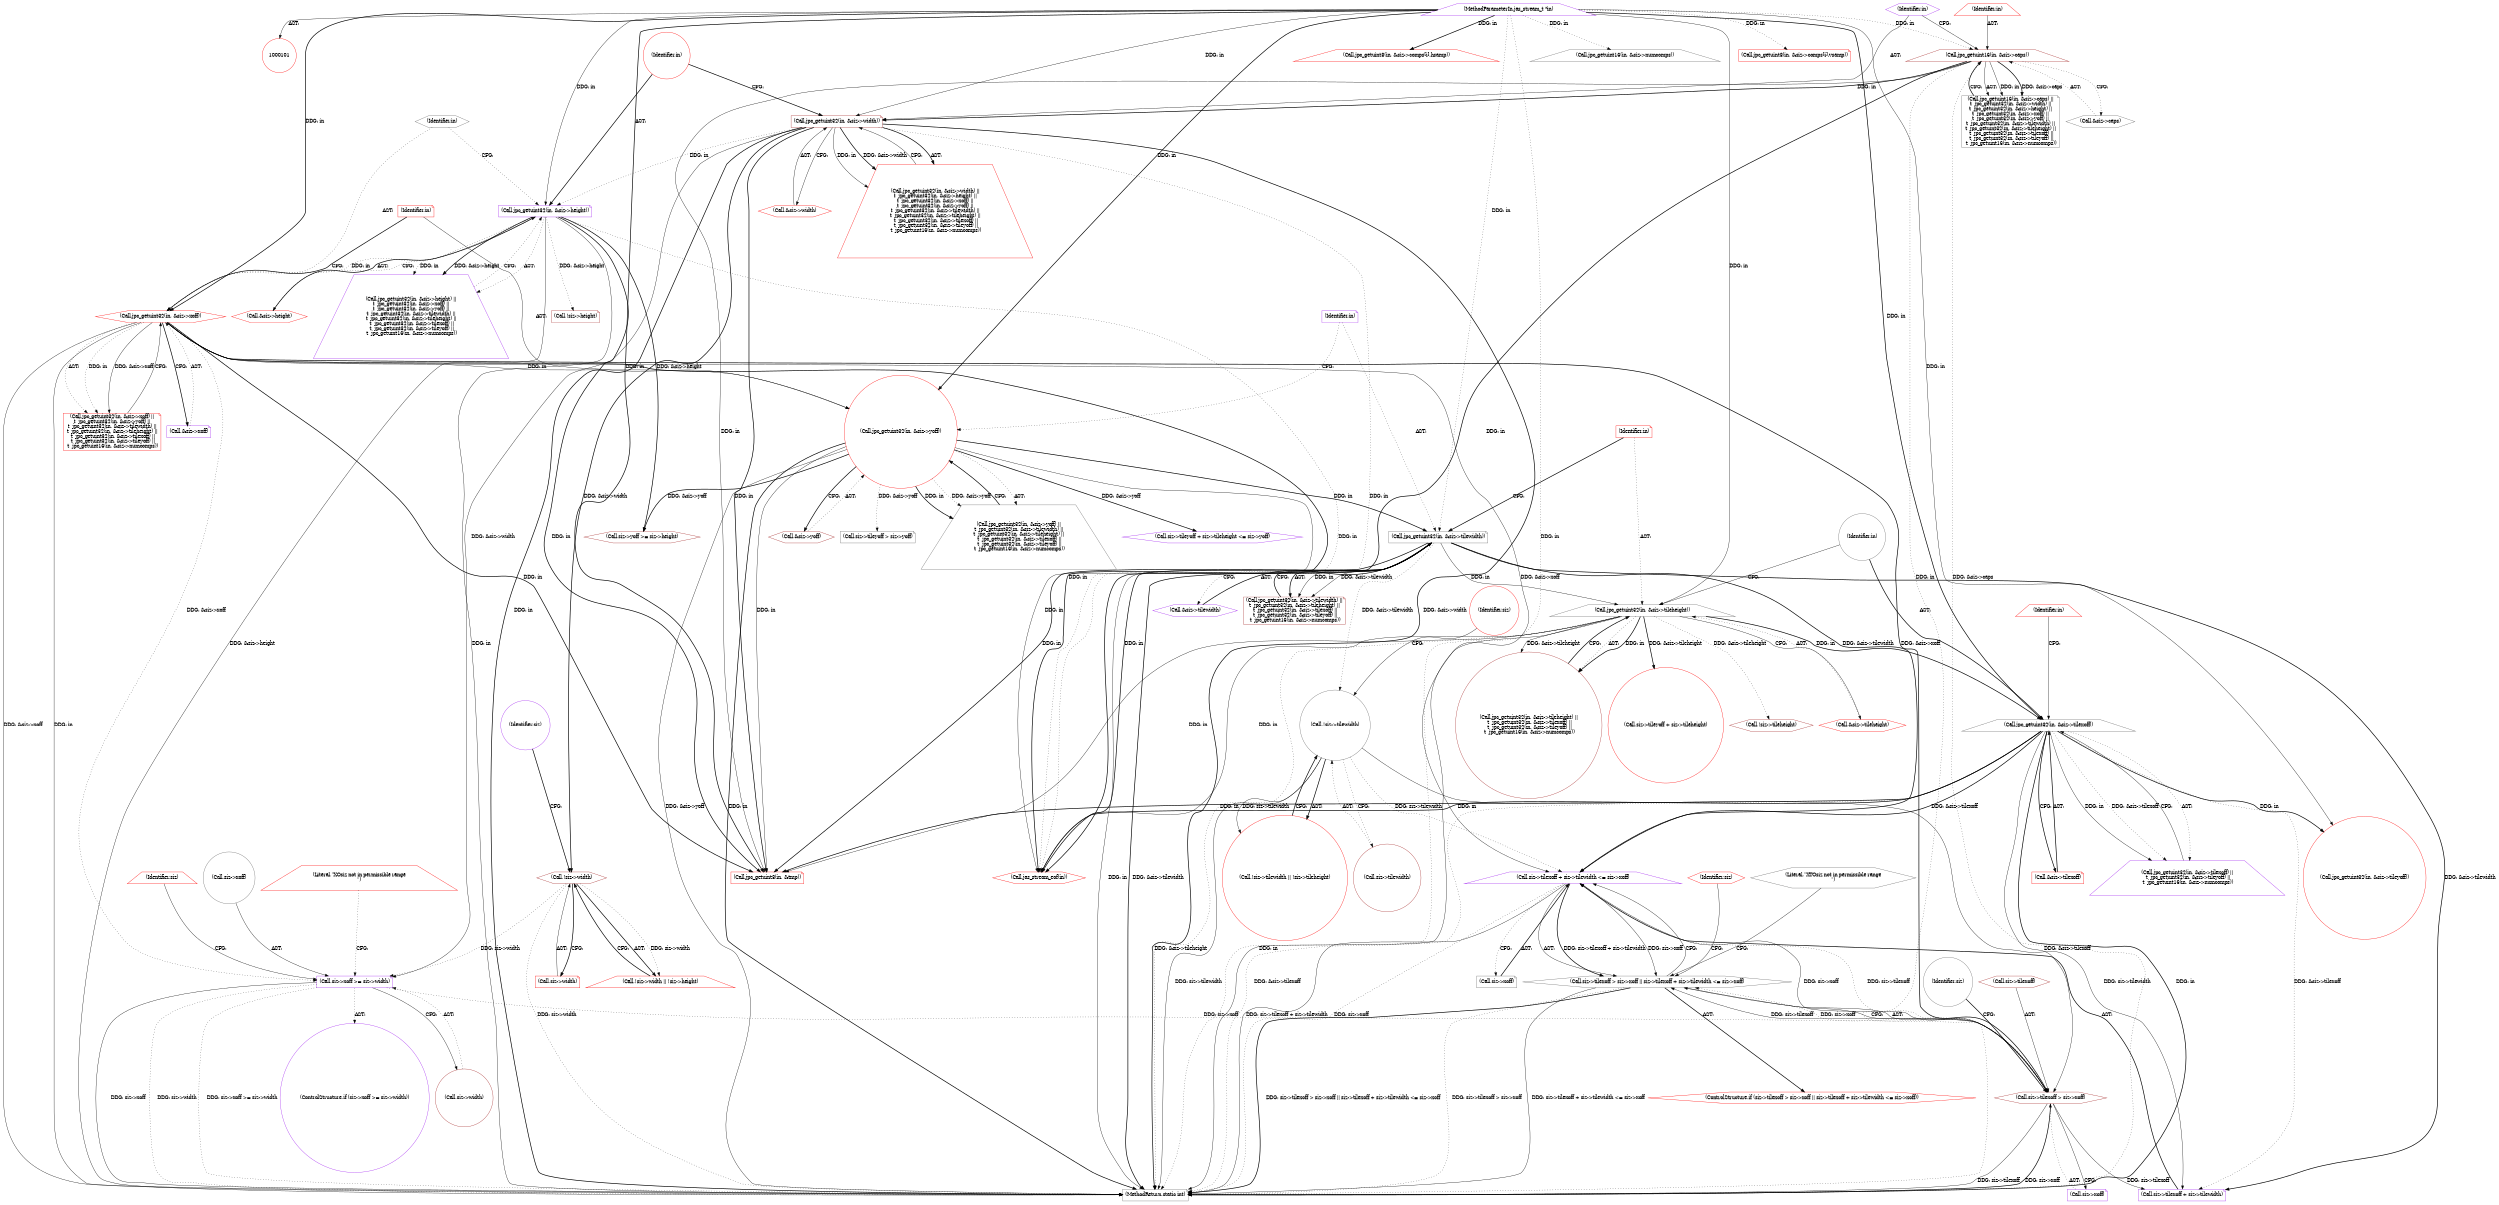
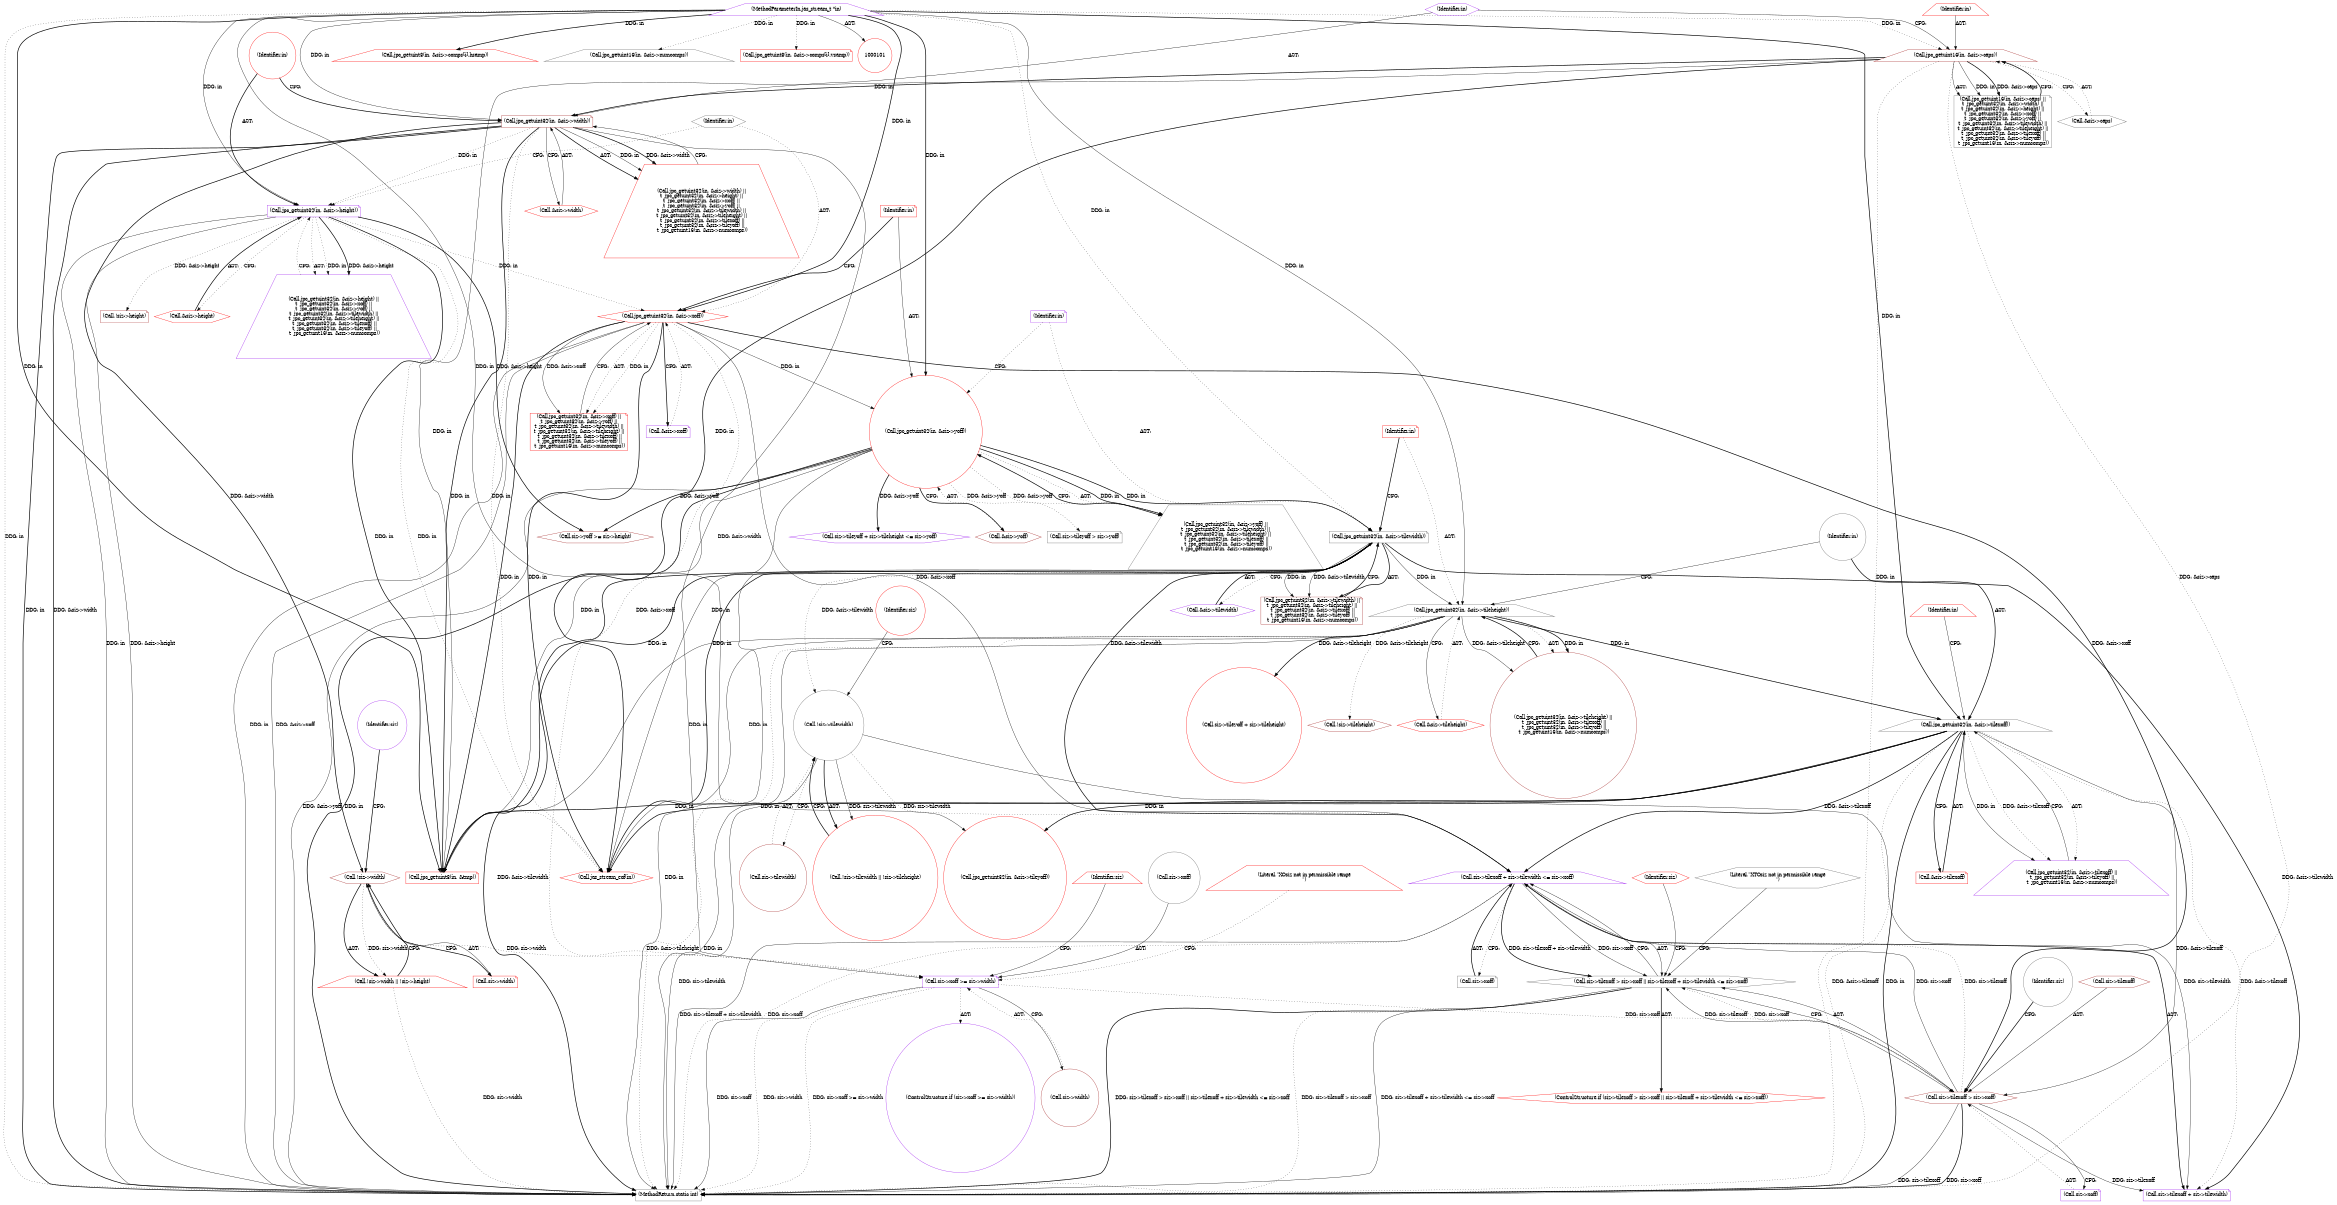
edge "(Call,siz->tilexoff + siz->tilewidth)" -> "(Call,siz->tilexoff + siz->tilewidth <= siz->xoff)": reversed
edge "(Call,!siz->width)" -> "(MethodReturn,static int)": now "(Call,!siz->width || !siz->height)" -> "(MethodReturn,static int)"
